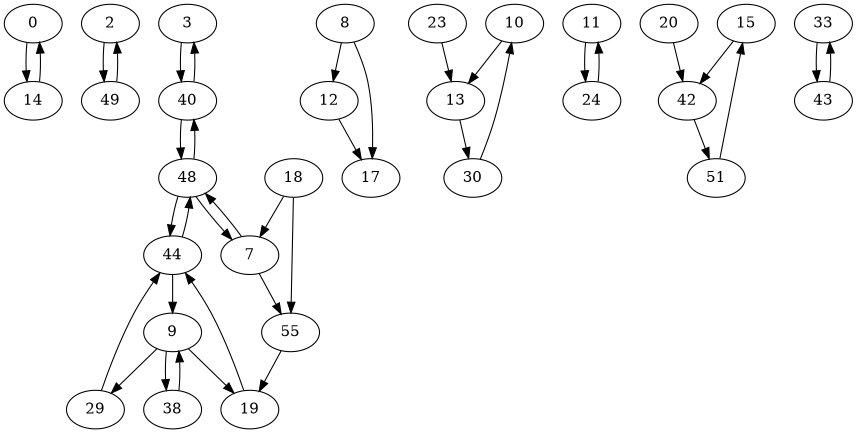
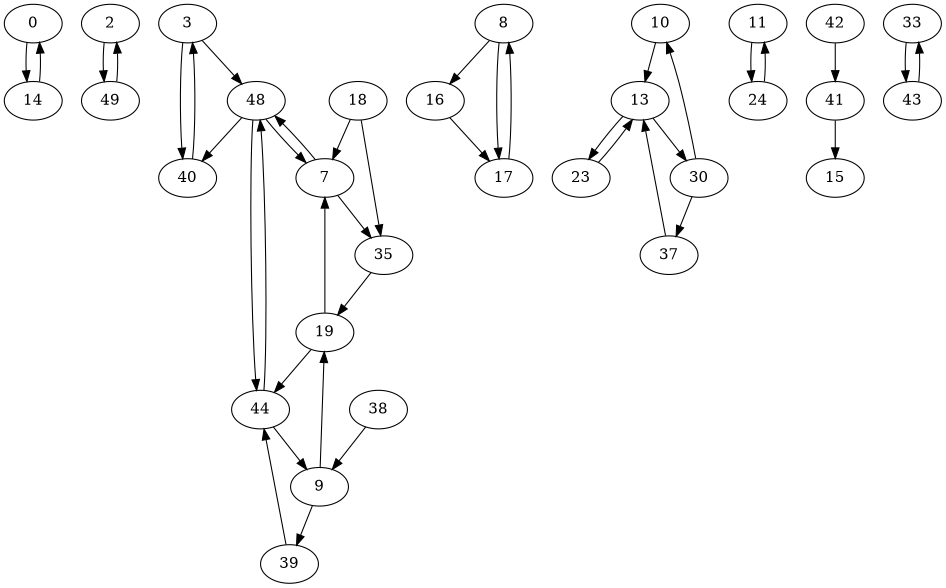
node "20": removed
edge "15" -> "42": removed
node "12": label "12" -> "16"
edge "17" -> "8": added
edge "13" -> "23": added
edge "40" -> "48": now "3" -> "48"
node "51": label "51" -> "41"
node "37": added
edge "19" -> "7": added
node "55": label "55" -> "35"
edge "9" -> "38": removed
node "29": label "29" -> "39"
